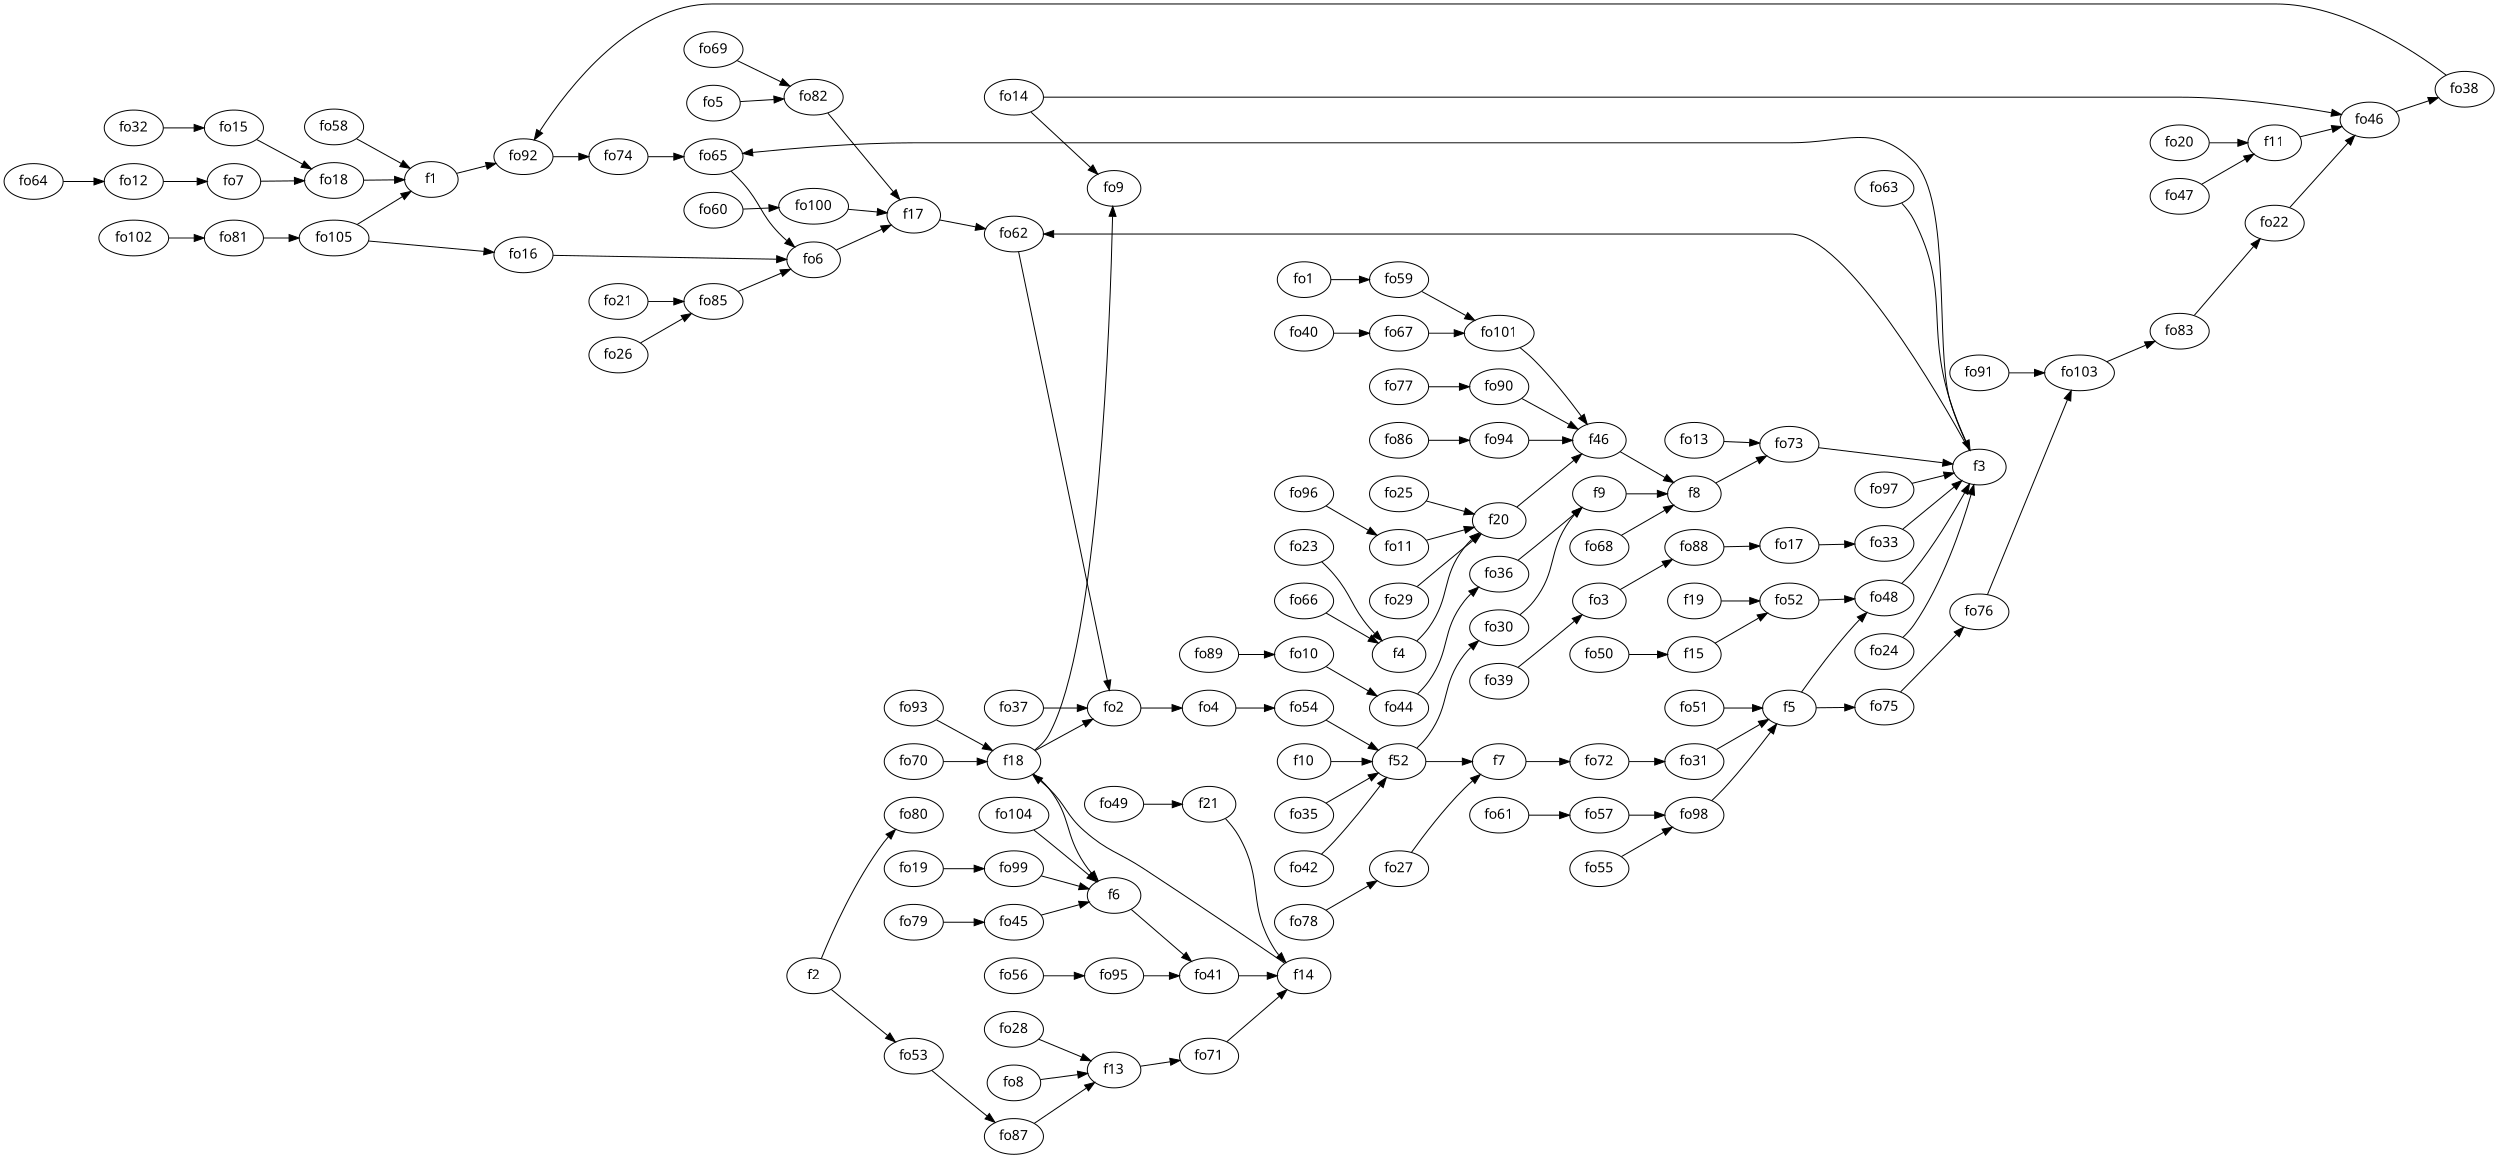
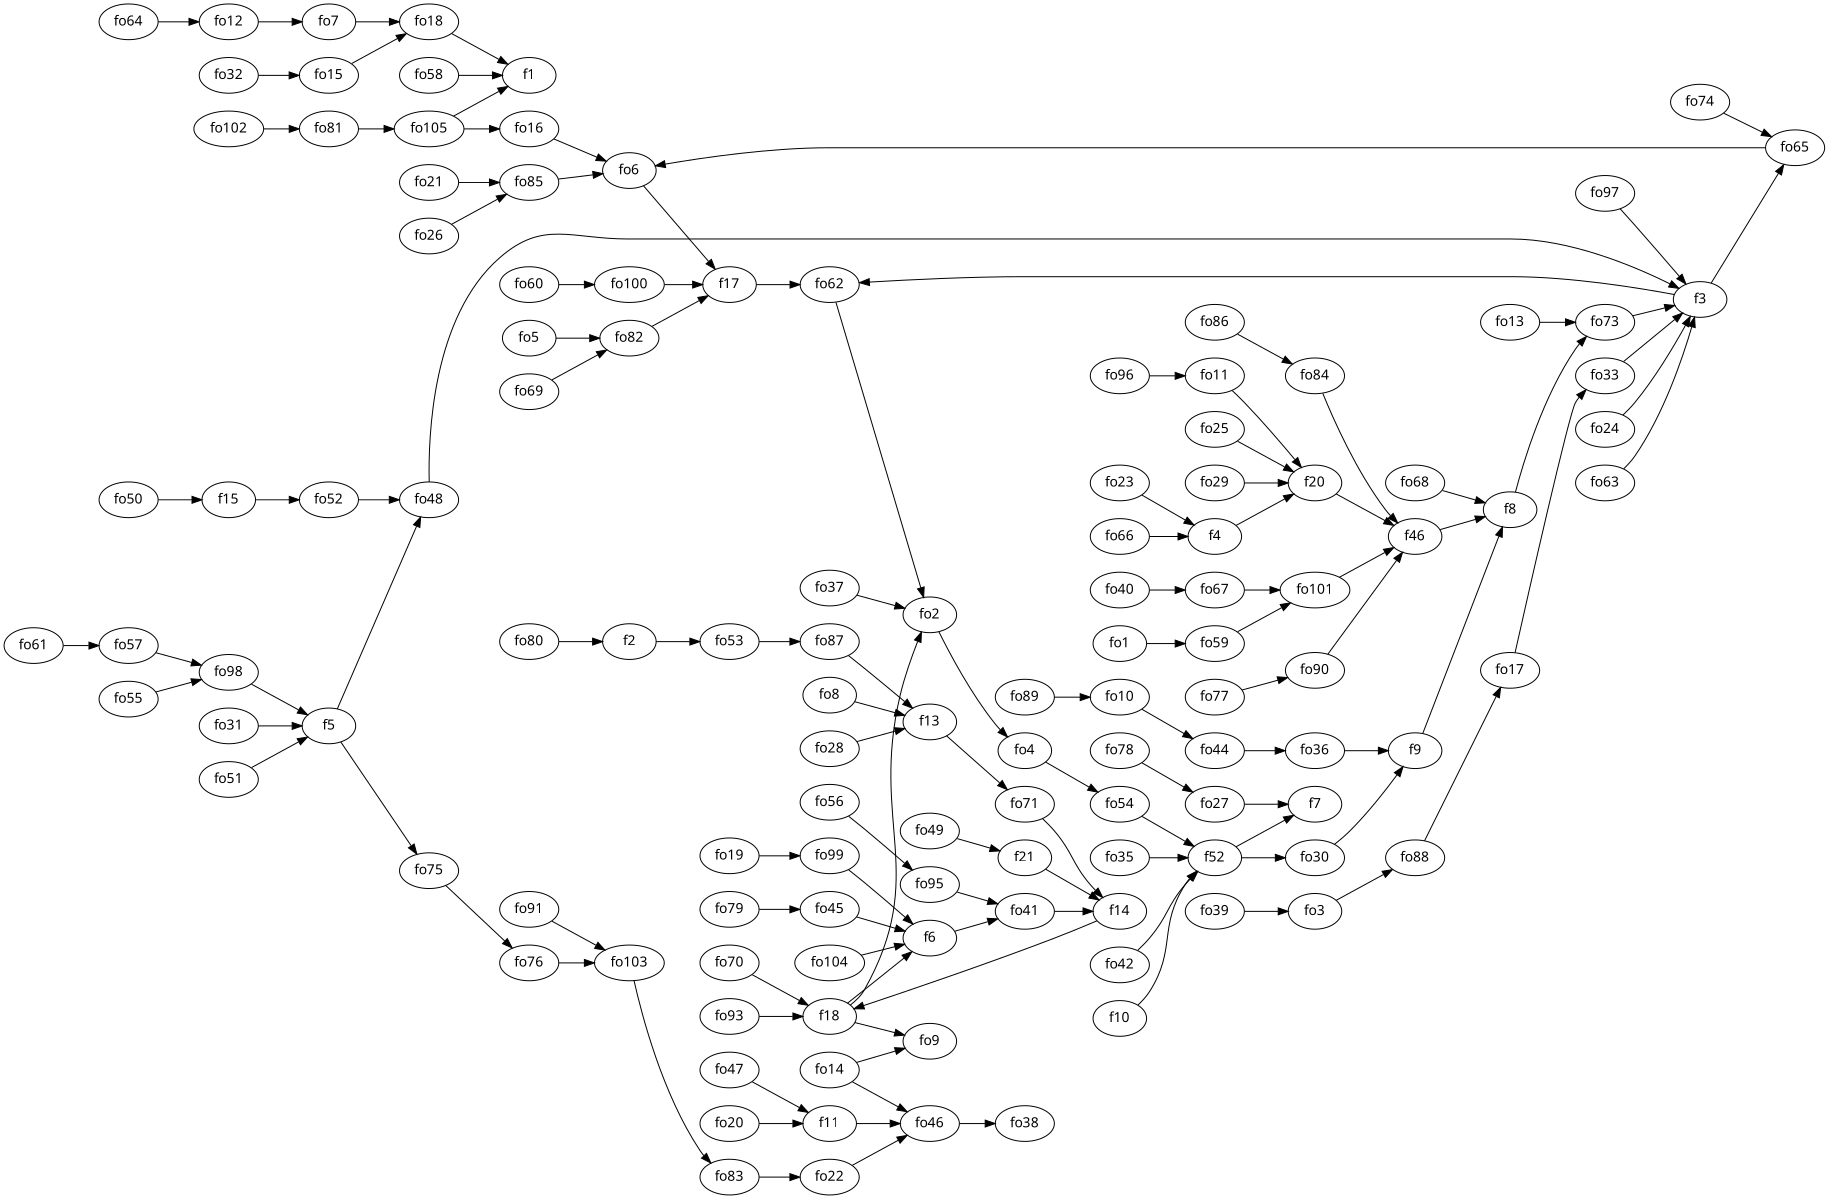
node "fo92": removed
node "fo94": label "fo94" -> "fo84"
node "f19": removed
node "fo72": removed
edge "f2" -> "fo80": reversed
